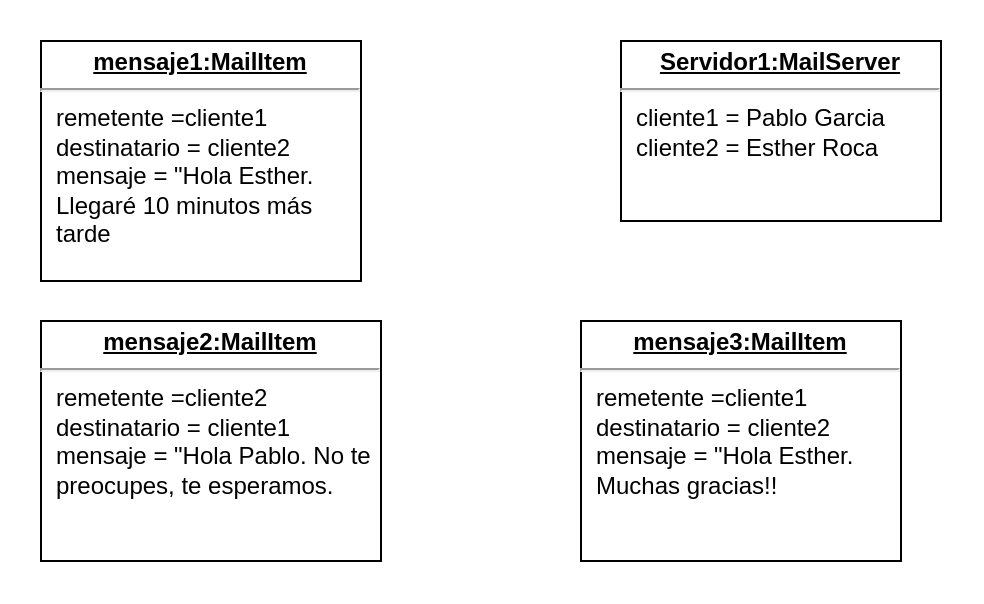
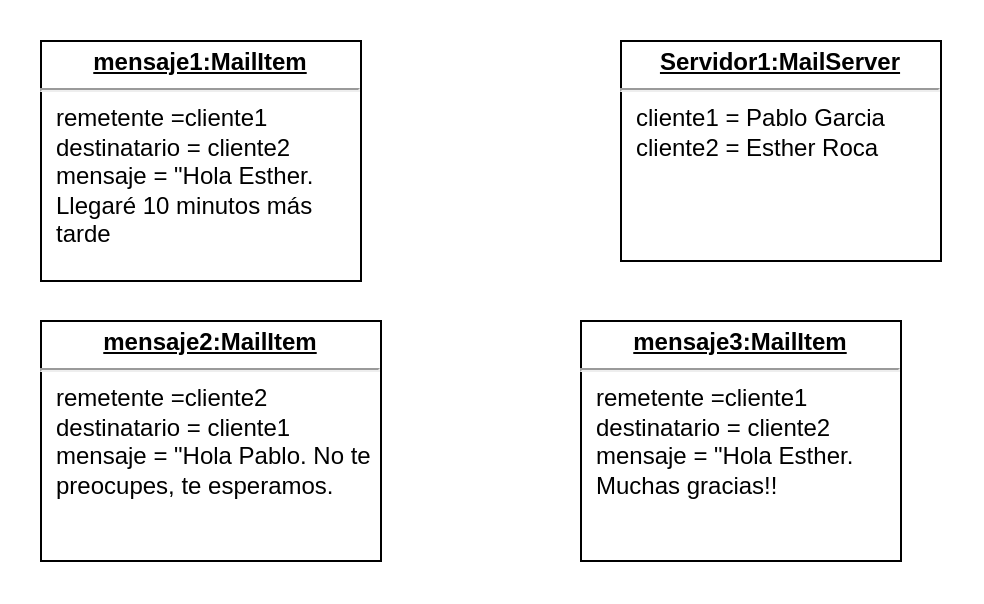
node "Servidor1:MailServer cliente1 = Pablo Garcia cliente2 = Esther Roca": size 320x180 -> 320x220
